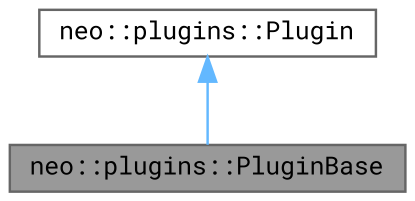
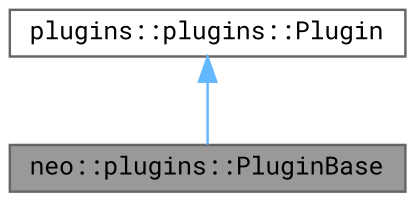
node "neo::plugins::Plugin": label "neo::plugins::Plugin" -> "plugins::plugins::Plugin"
